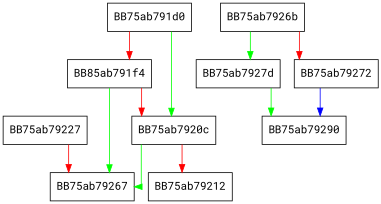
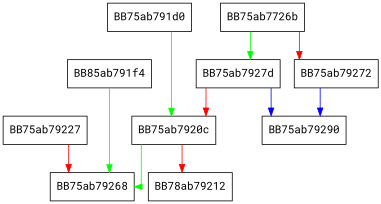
node "BB75ab7926b": label "BB75ab7926b" -> "BB75ab7726b"
edge "BB75ab791d0" -> "BB85ab791f4": removed
edge "BB85ab791f4" -> "BB75ab7920c": now "BB75ab7927d" -> "BB75ab7920c"
edge "BB75ab7927d" -> "BB75ab79290": color green -> blue
node "BB75ab79267": label "BB75ab79267" -> "BB75ab79268"
node "BB75ab79212": label "BB75ab79212" -> "BB78ab79212"
